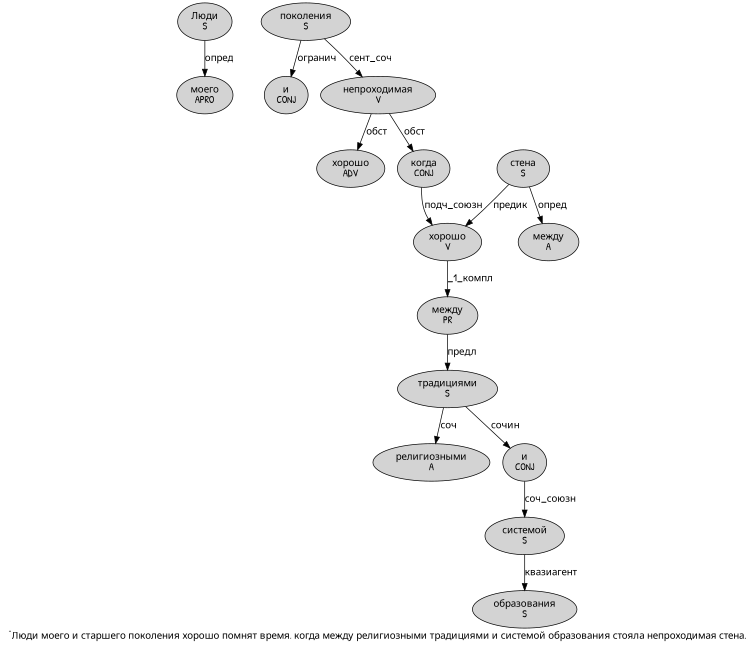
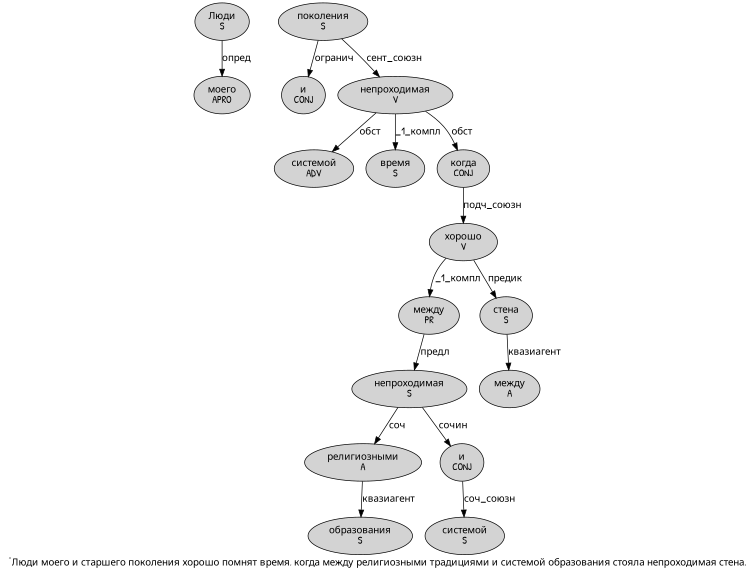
edge "поколения S" -> "непроходимая V": label "сент_соч" -> "сент_союзн"
node "хорошо ADV": label "хорошо ADV" -> "системой ADV"
node "время S": added
edge "стена S" -> "хорошо V": reversed
edge "стена S" -> "между A": label "опред" -> "квазиагент"
node "традициями S": label "традициями S" -> "непроходимая S"
edge "системой S" -> "образования S": now "религиозными A" -> "образования S"
